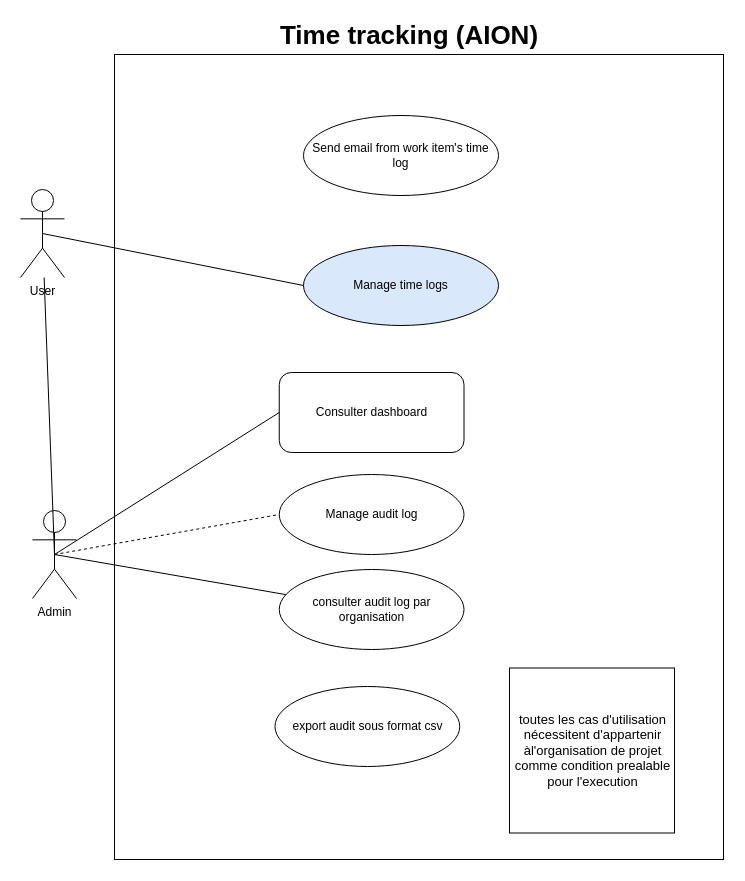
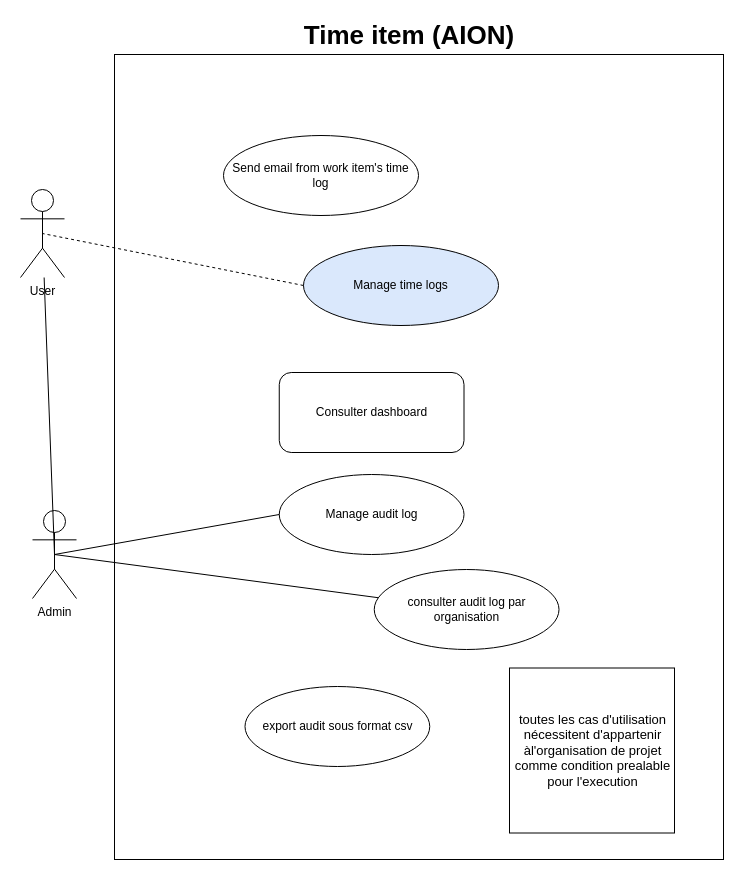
node "Time tracking (AION)": label "Time tracking (AION)" -> "Time item (AION)"
node "Send email from work item's time log": moved (401, 156) -> (321, 176)
edge "User" -- "Manage time logs": style solid -> dashed
edge "Consulter dashboard" -- "Admin": removed
edge "Manage audit log" -- "Admin": style dashed -> solid
node "consulter audit log par organisation": moved (372, 610) -> (467, 610)
node "export audit sous format csv": moved (367, 727) -> (337, 727)
